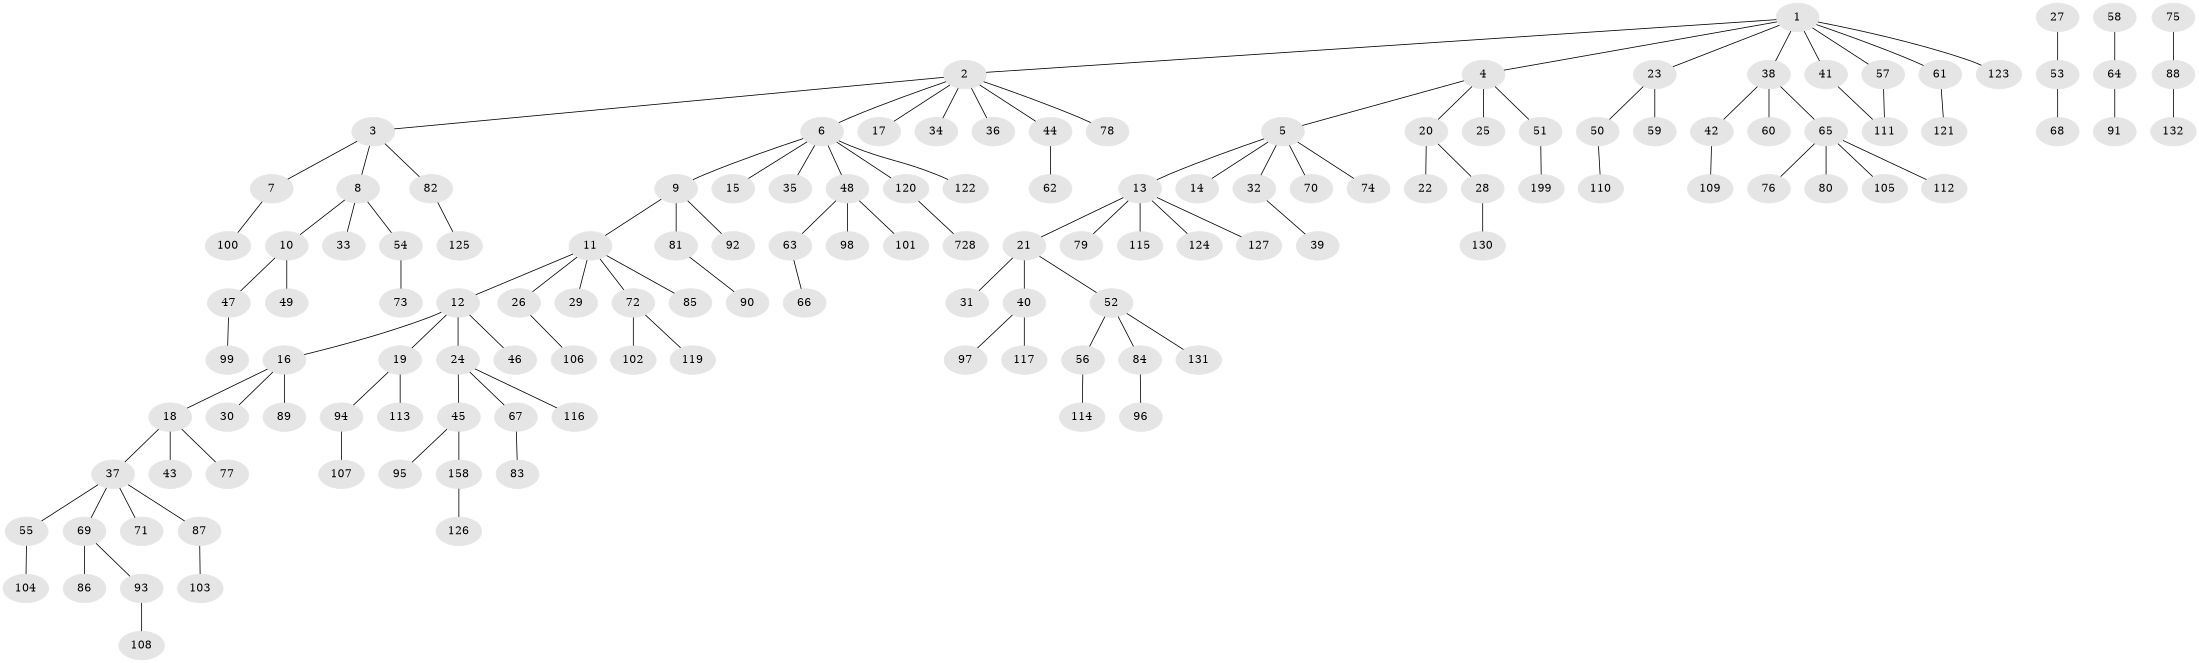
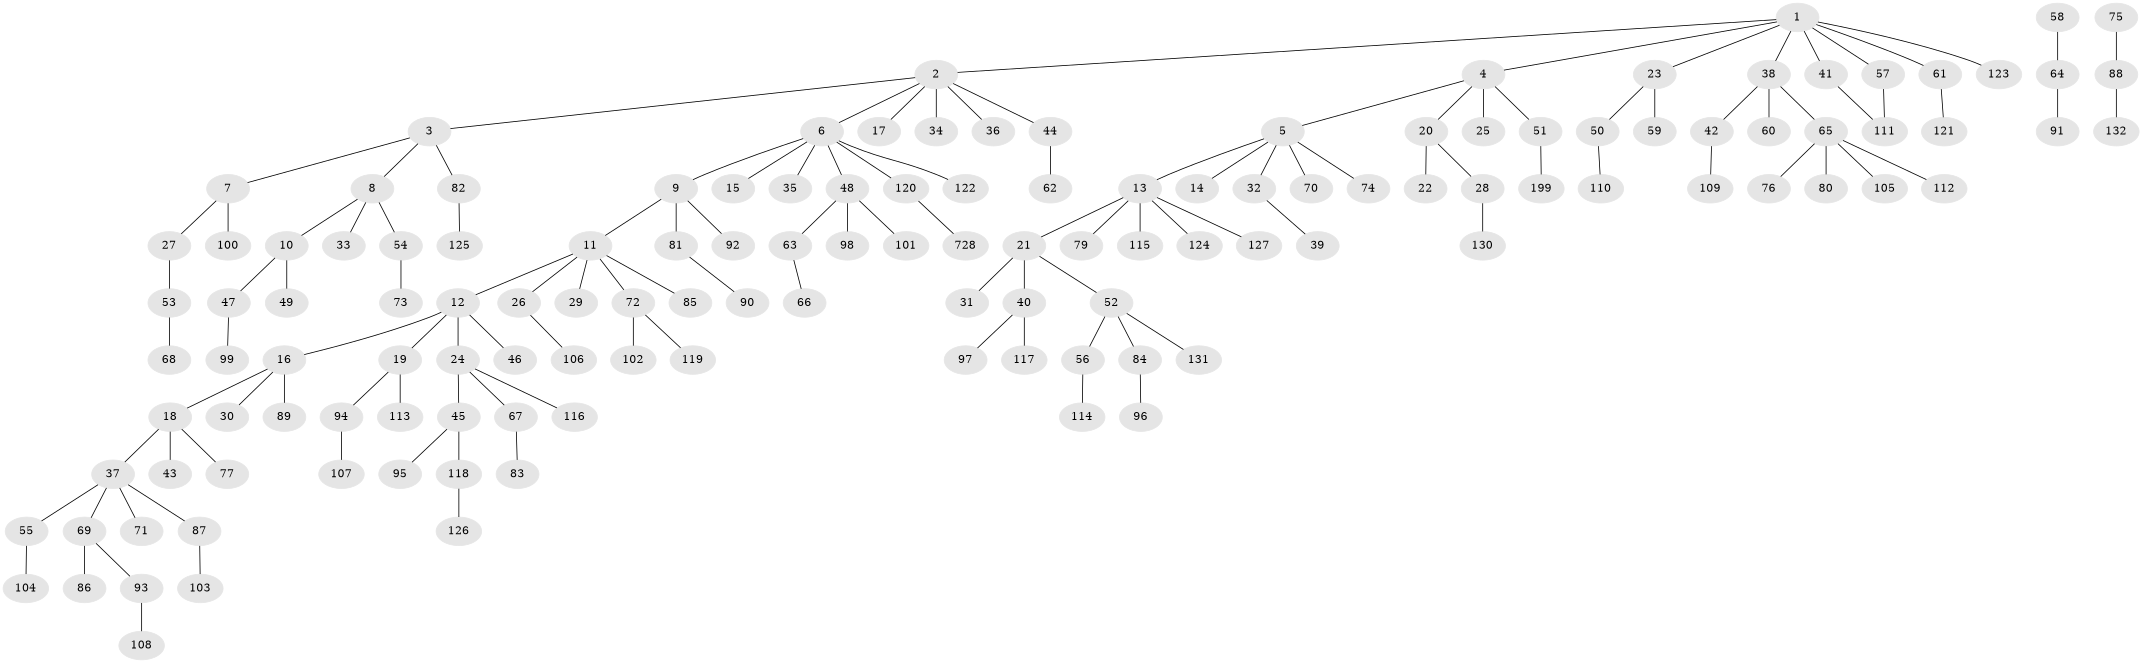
node "78": removed
edge "7" -- "27": added
node "158": label "158" -> "118"
